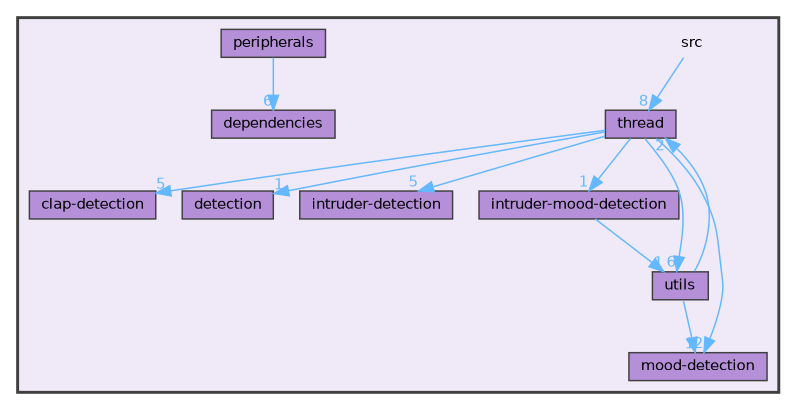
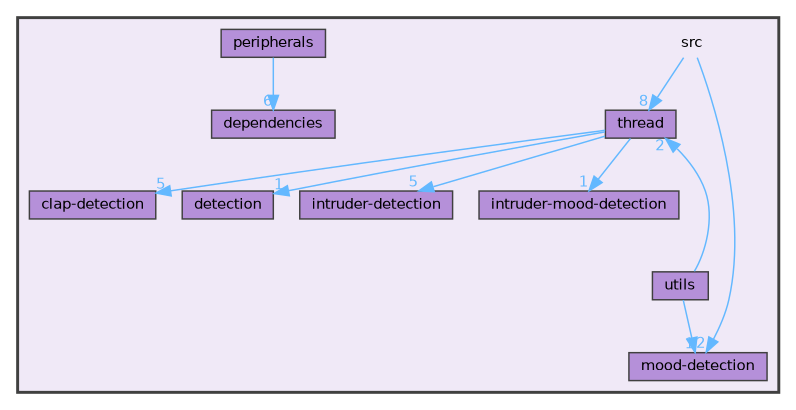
edge "thread" -> "utils": removed
edge "thread" -> "mood-detection": now "src" -> "mood-detection"
edge "intruder-mood-detection" -> "utils": removed
